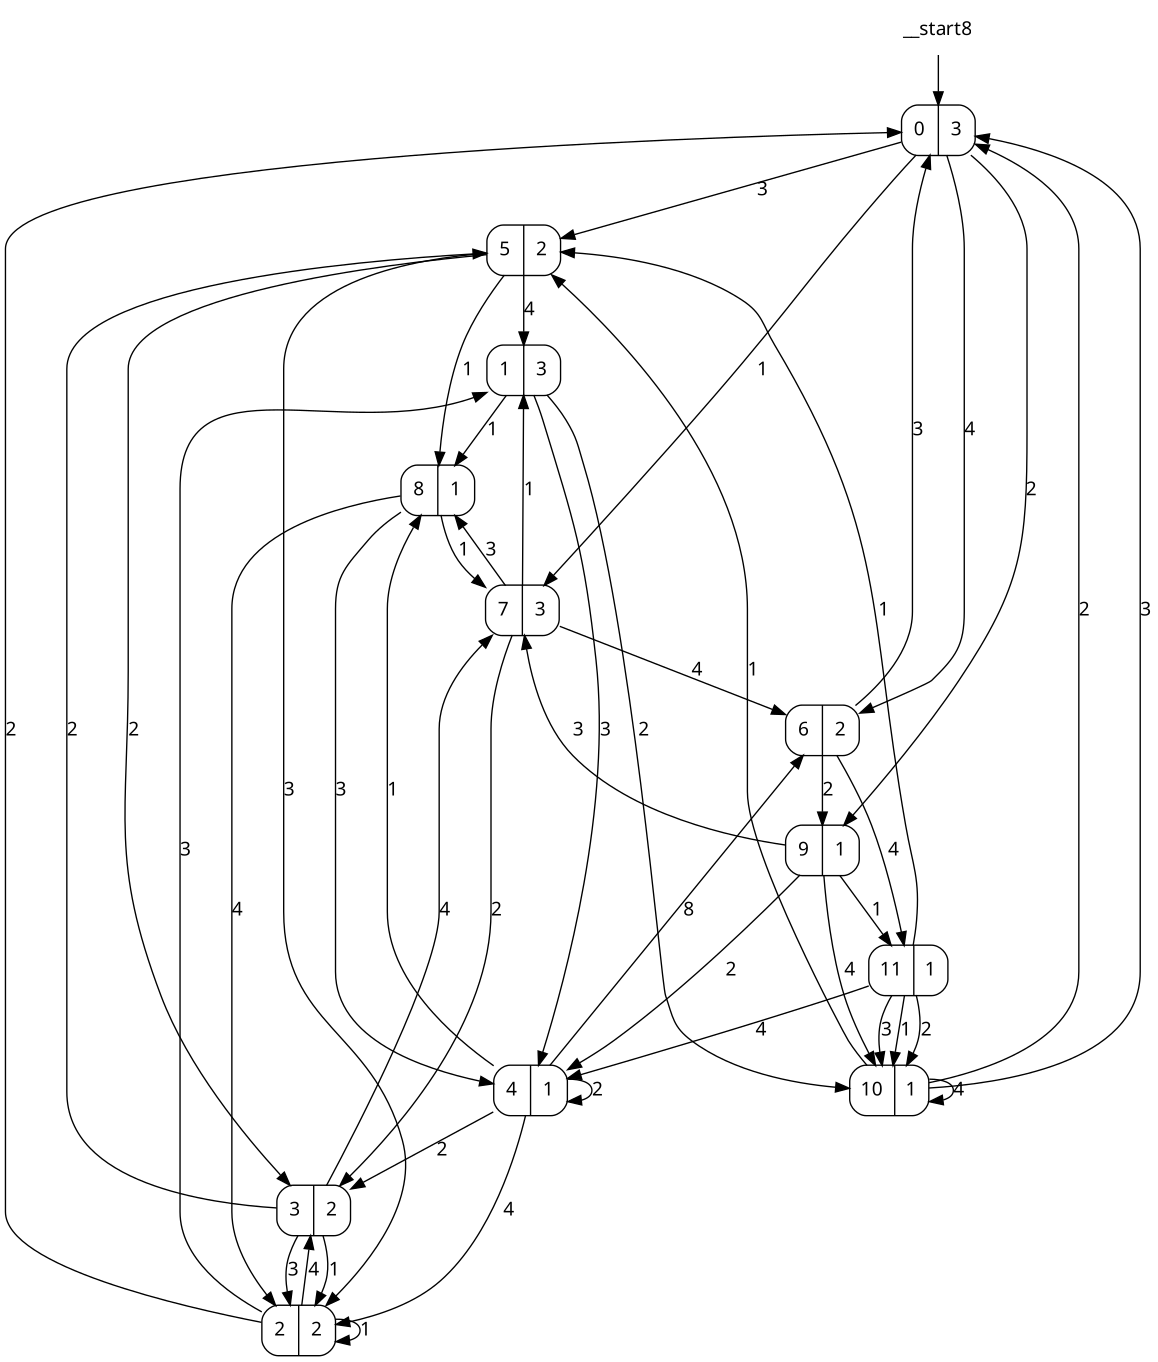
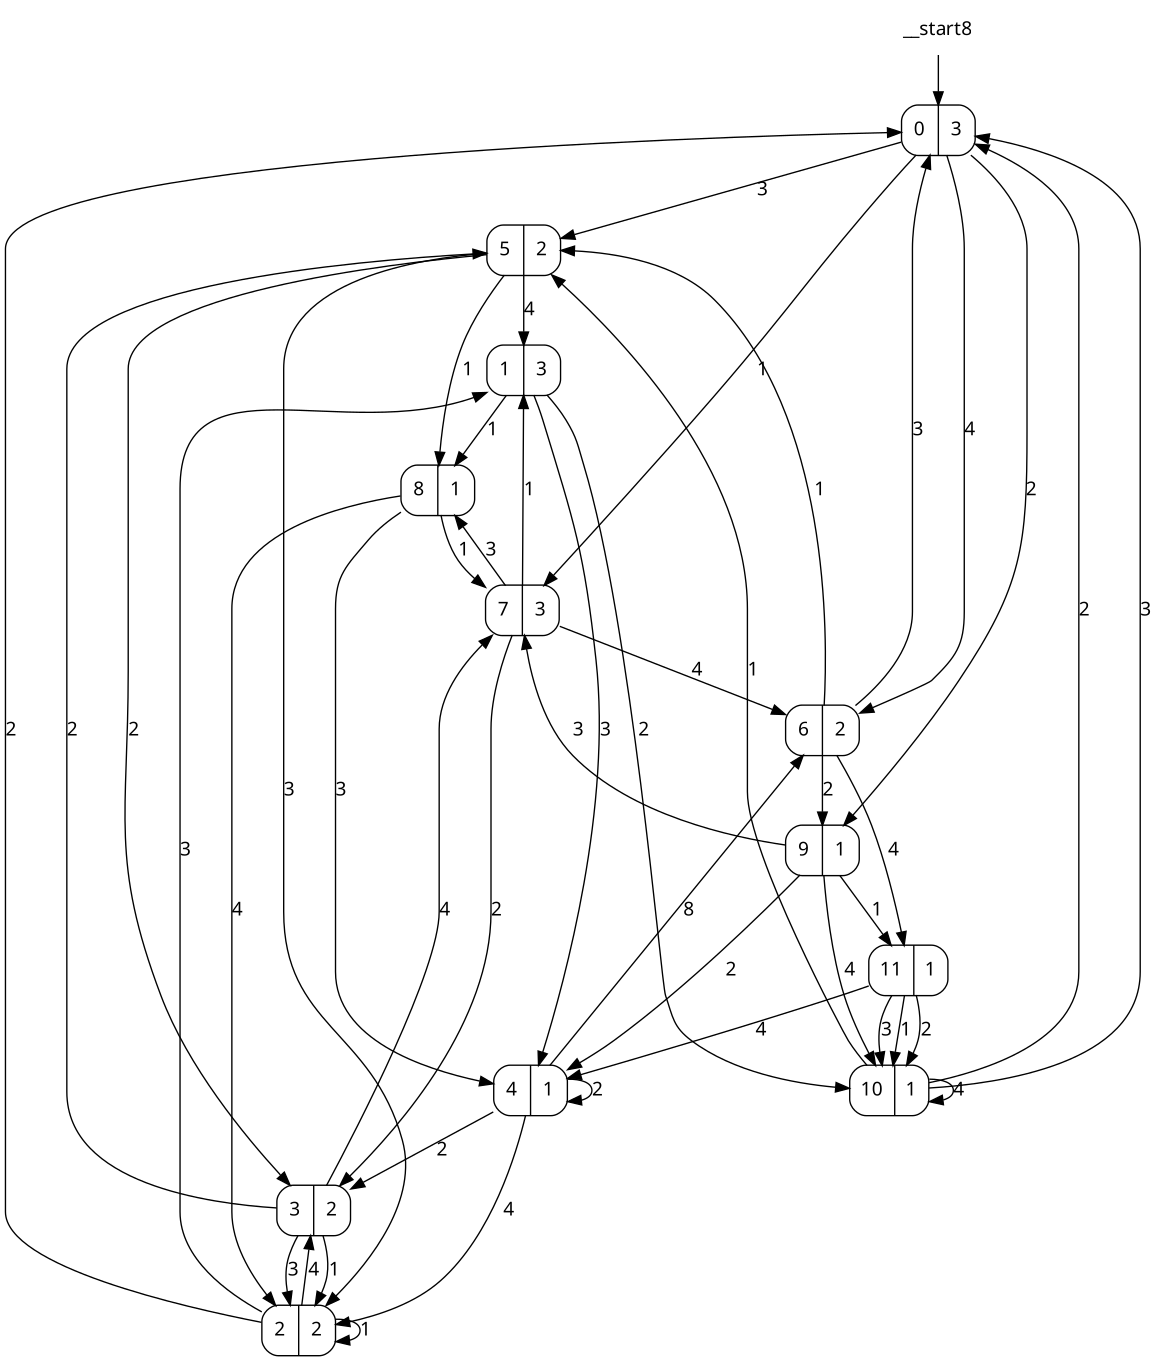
edge "11" -> "5": now "6" -> "5"
edge "4" -> "8": removed, label "1"
